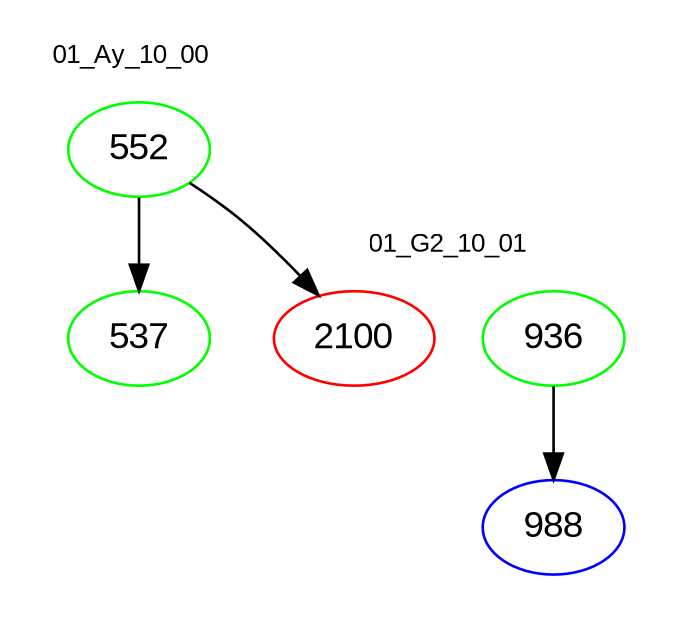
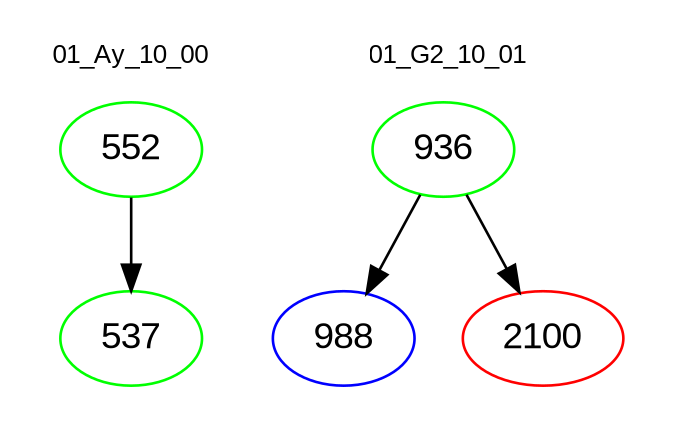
edge "552" -> "2100": now "936" -> "2100"
